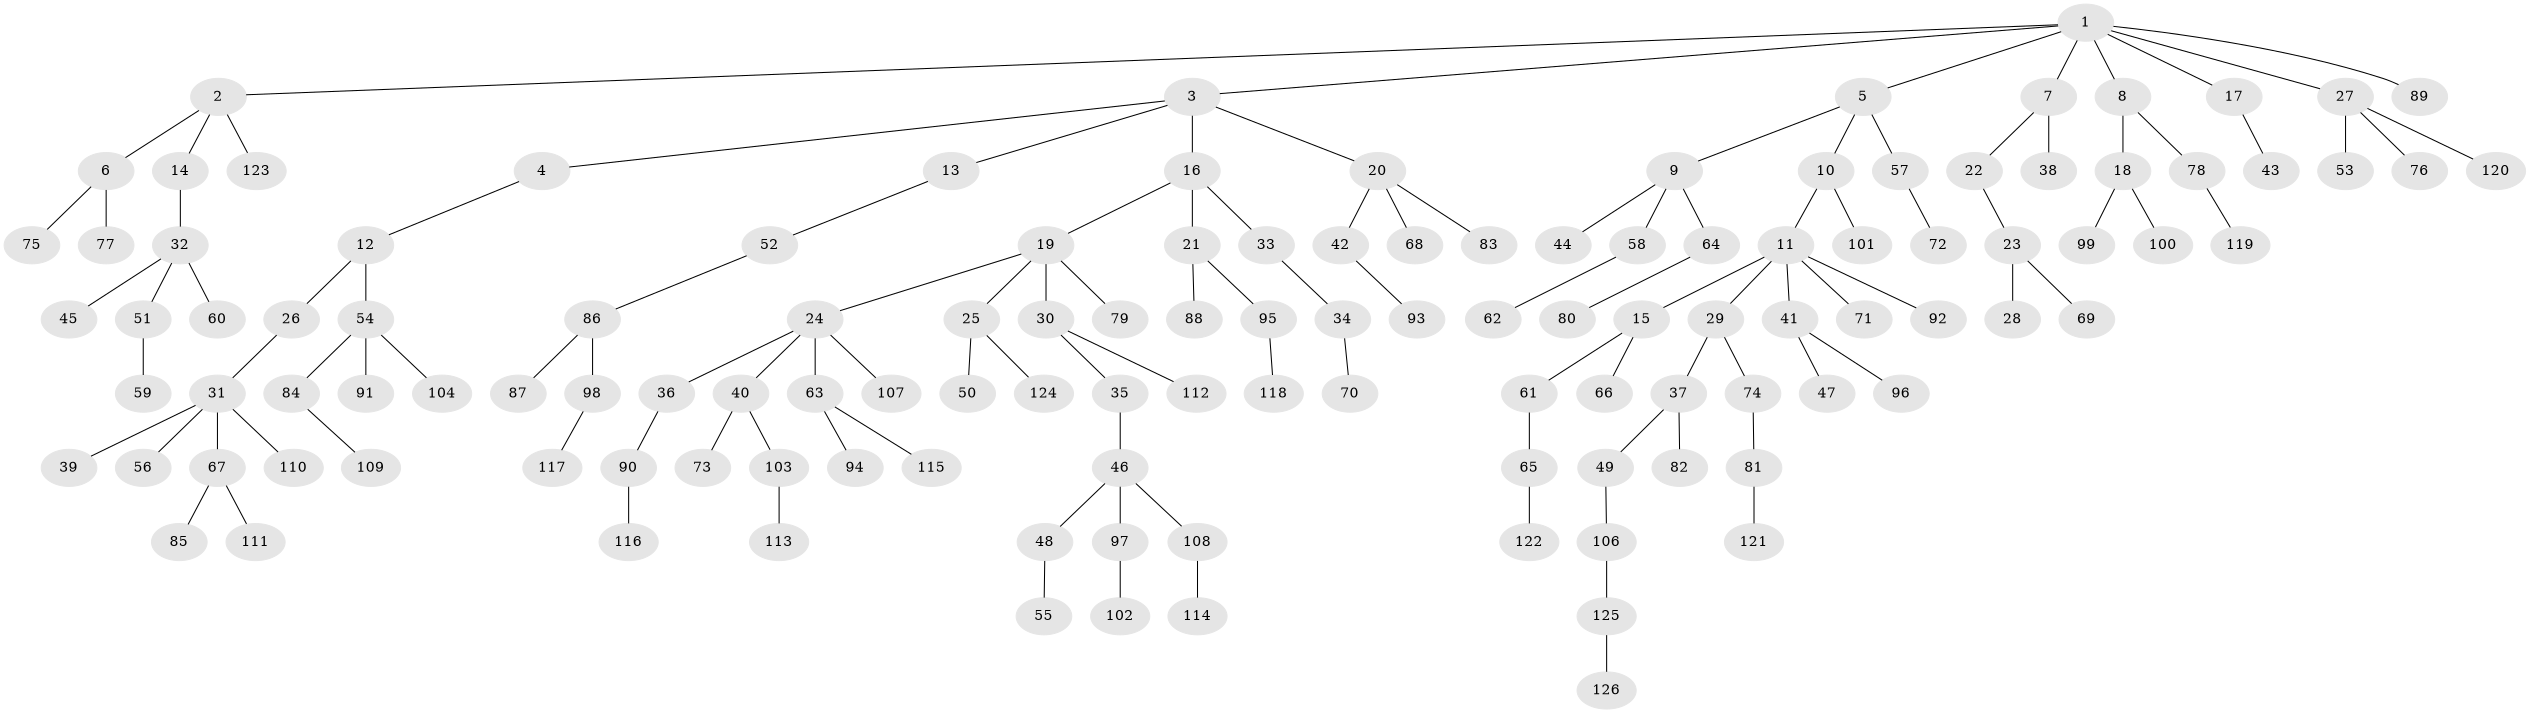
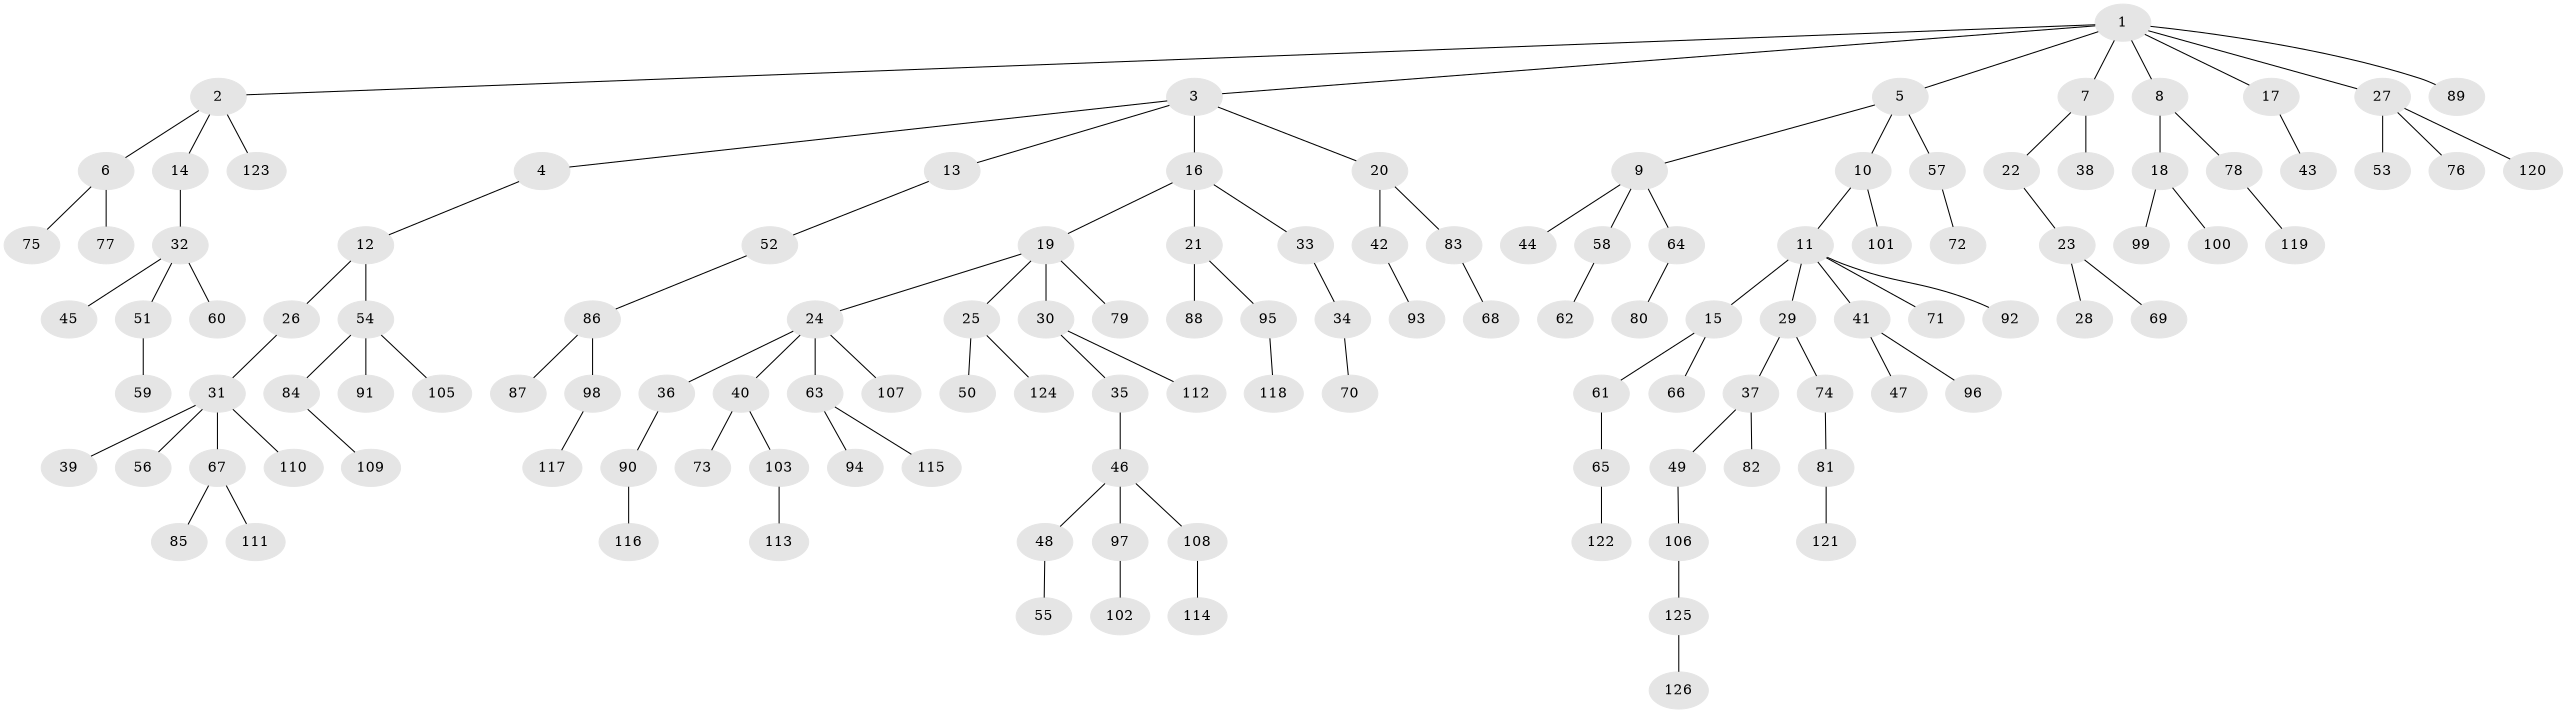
edge "20" -- "68": now "83" -- "68"
node "104": label "104" -> "105"
